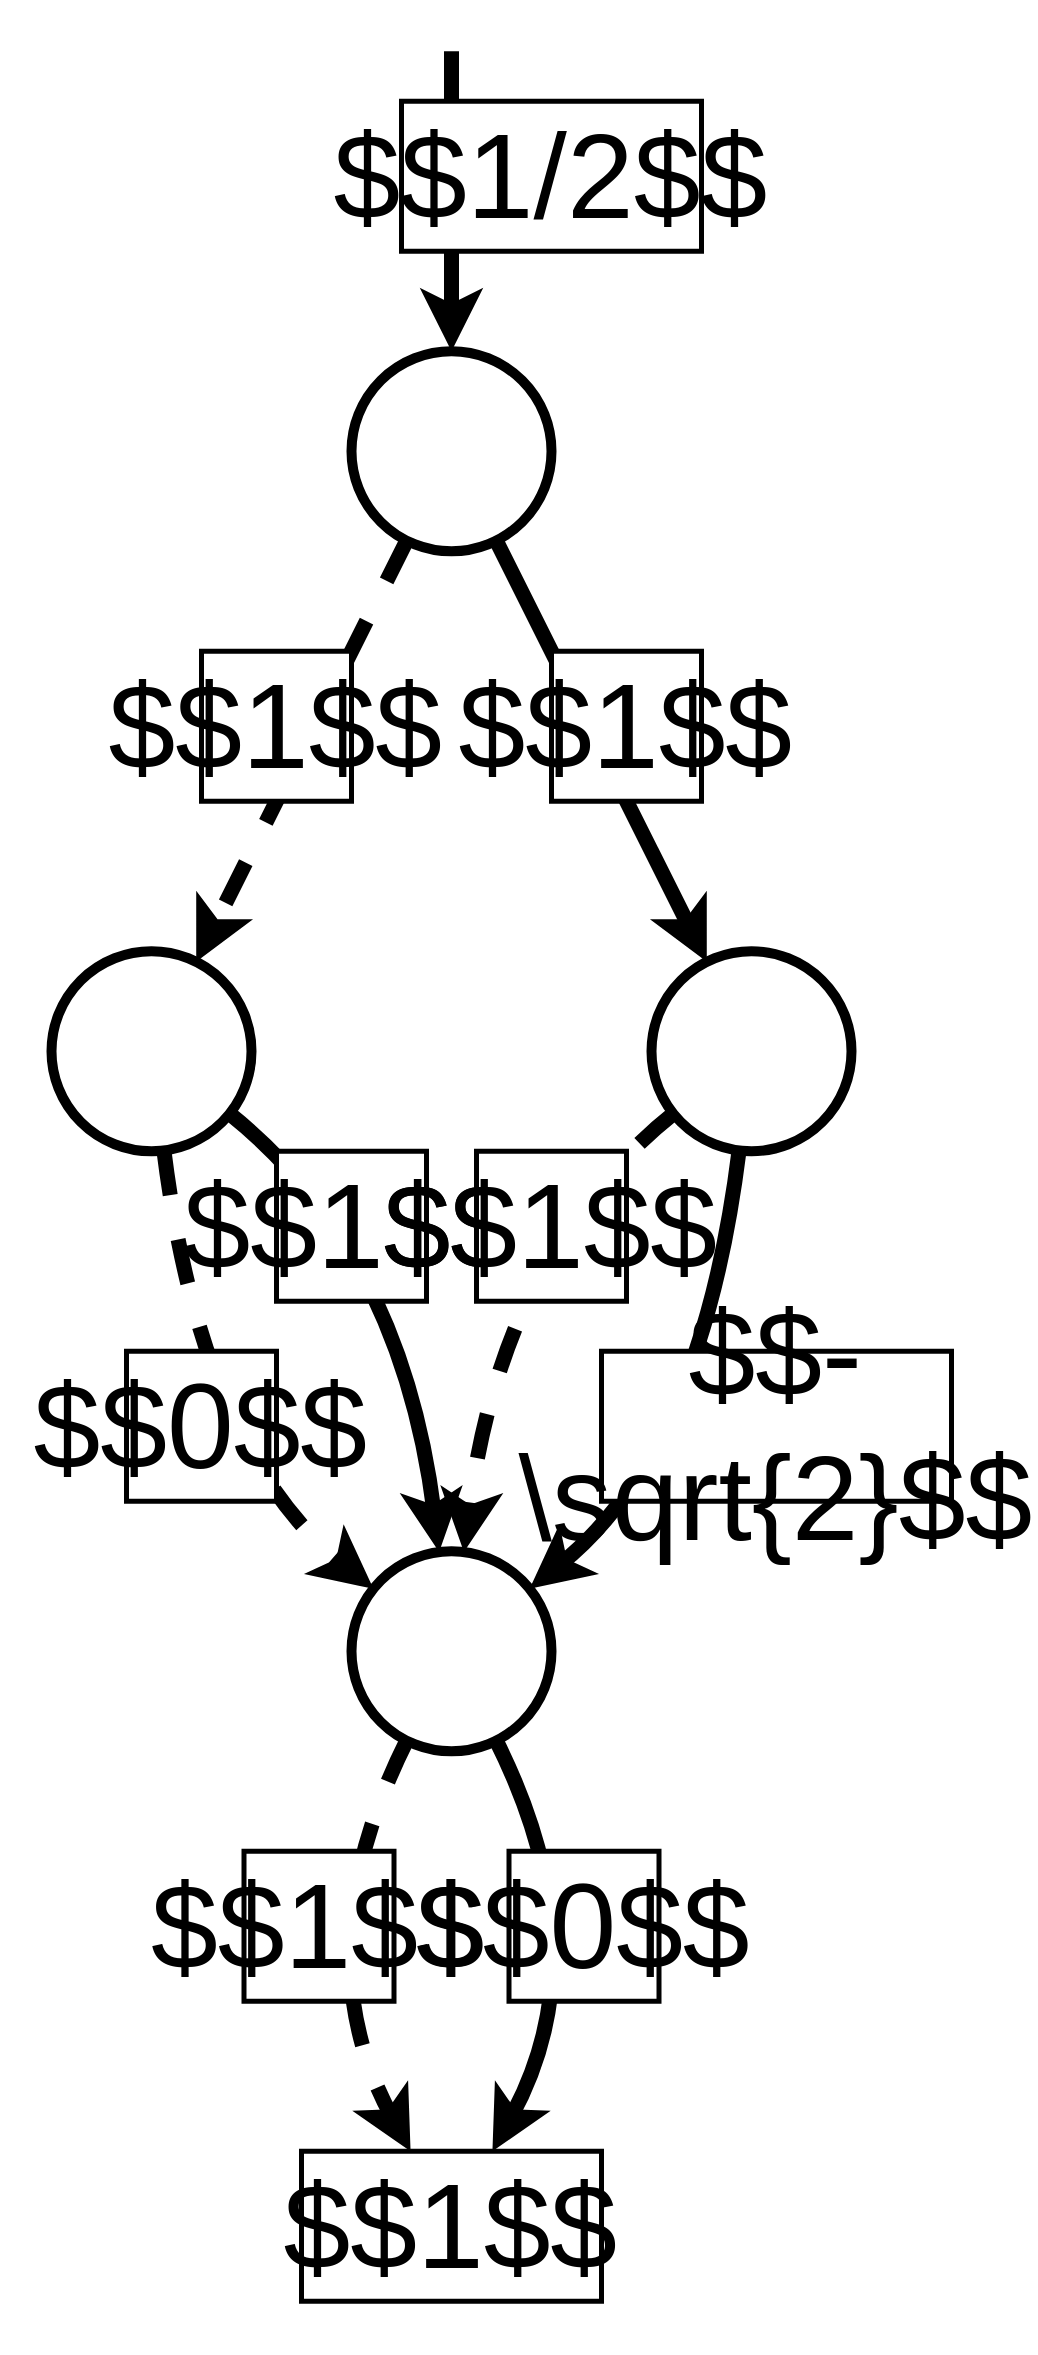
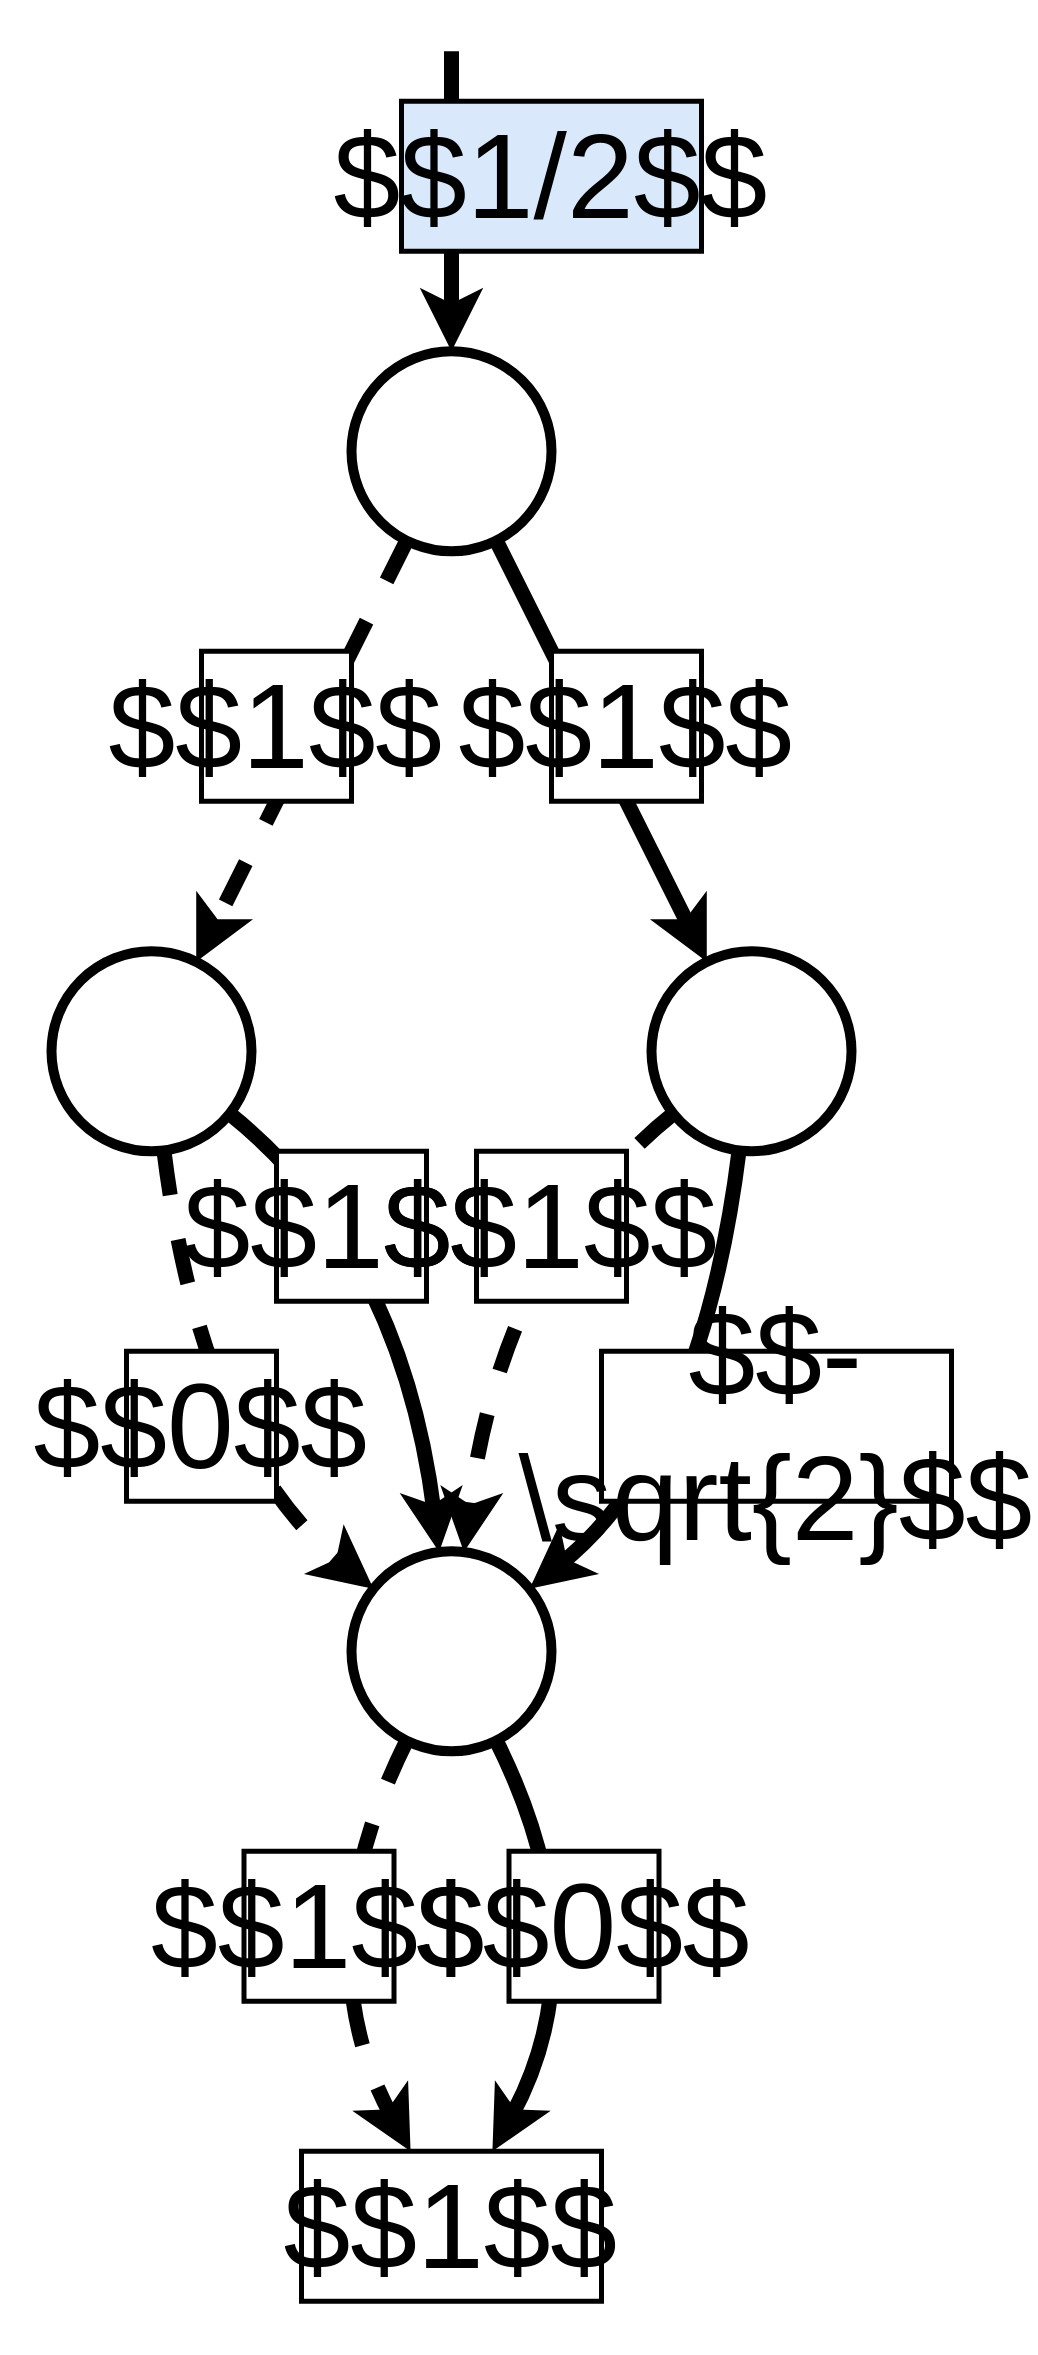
node "$$1/2$$": fillcolor #ffffff -> #dae8fc
